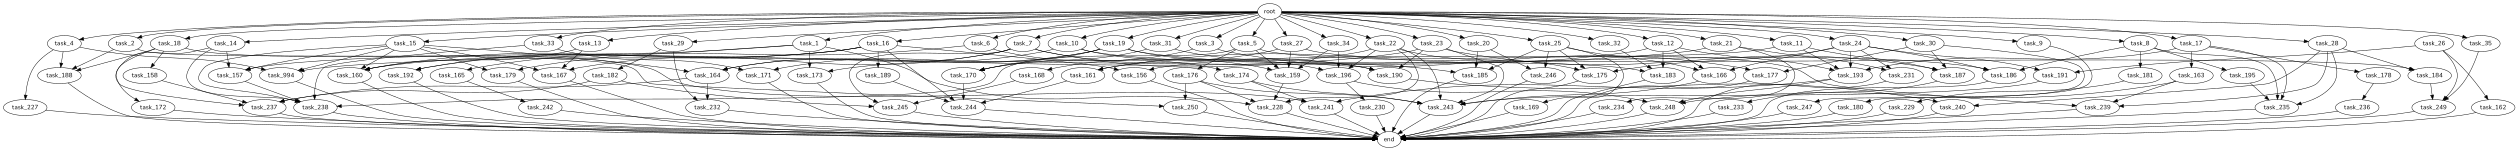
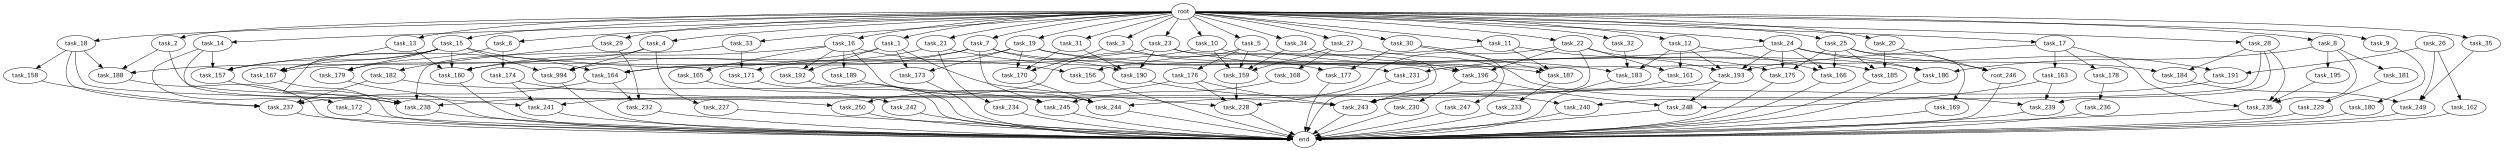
node "task_246": label "task_246" -> "root_246"
edge "task_166" -> "task_243": now "task_166" -> "end"
